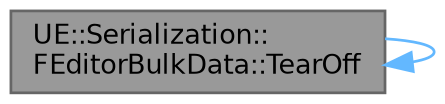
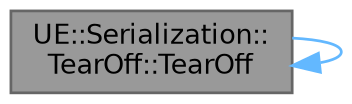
node "UE::Serialization:: FEditorBulkData::TearOff": label "UE::Serialization:: FEditorBulkData::TearOff" -> "UE::Serialization:: TearOff::TearOff"
